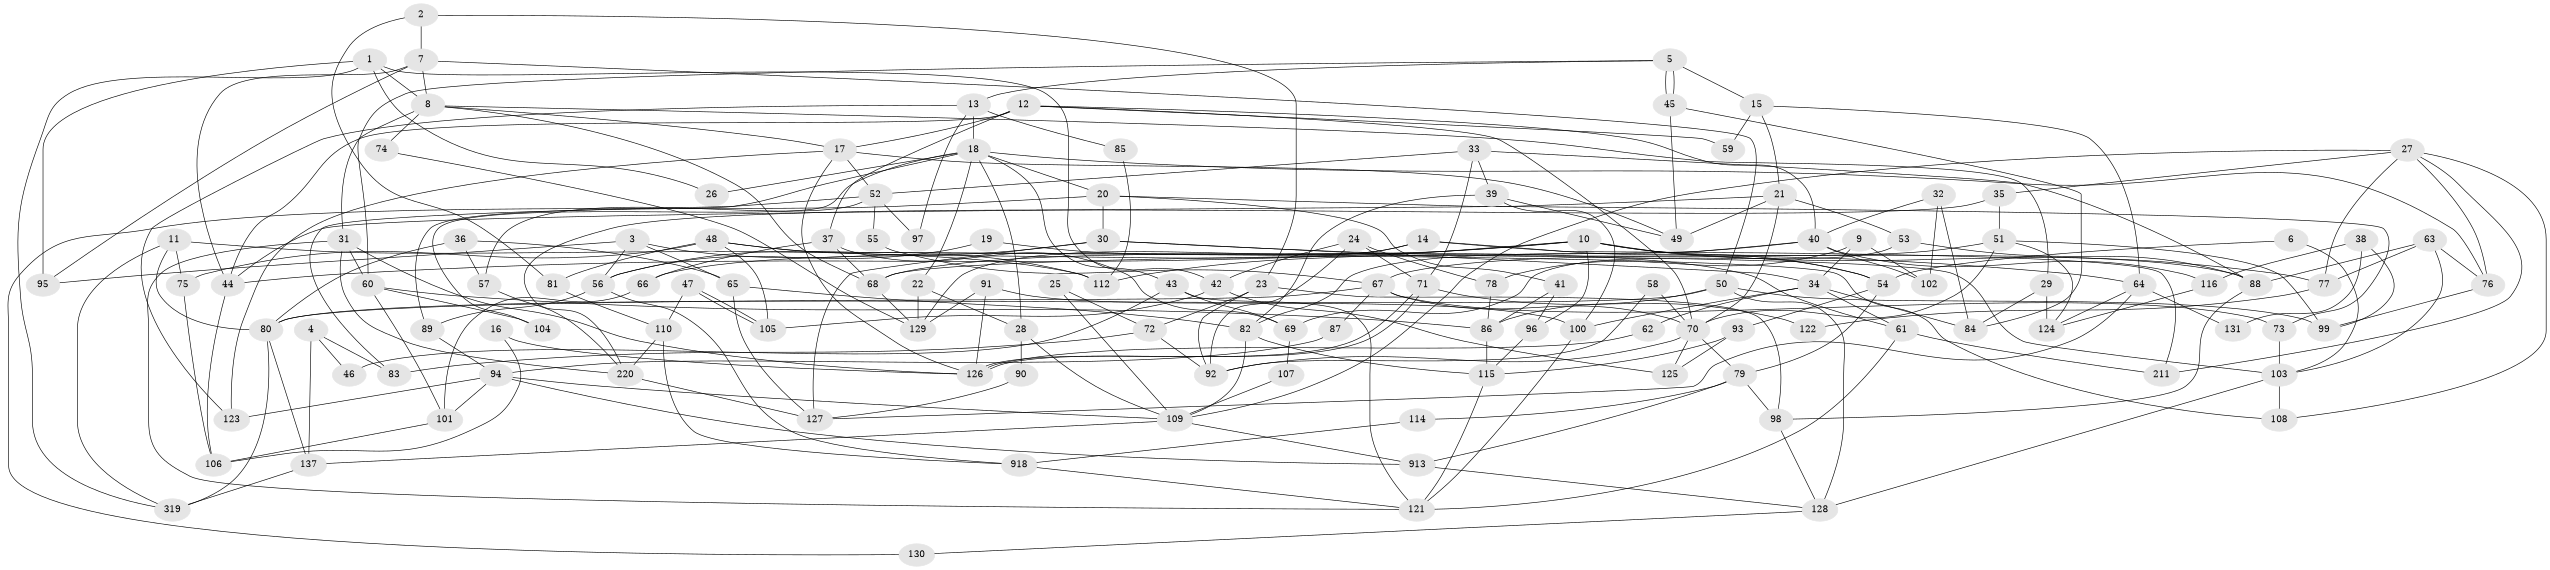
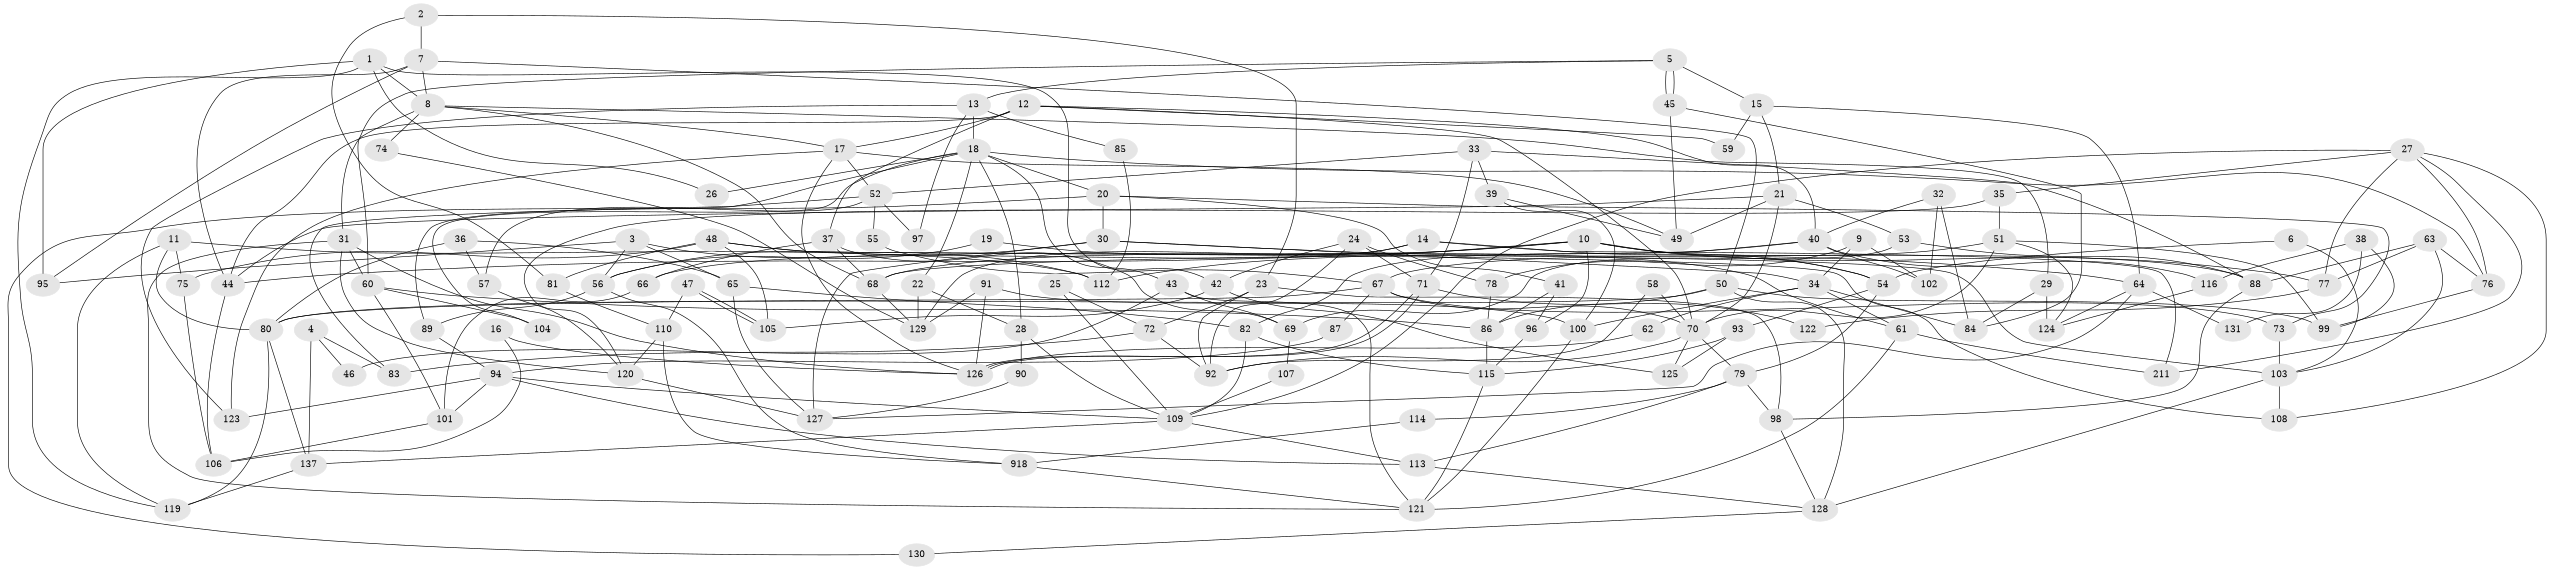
edge "39" -- "82": removed
node "220": label "220" -> "120"
node "913": label "913" -> "113"
node "319": label "319" -> "119"
